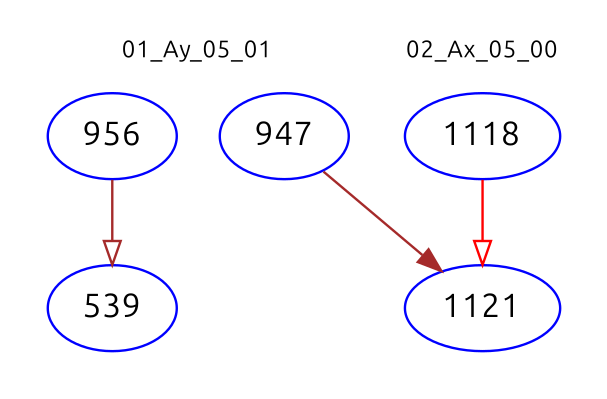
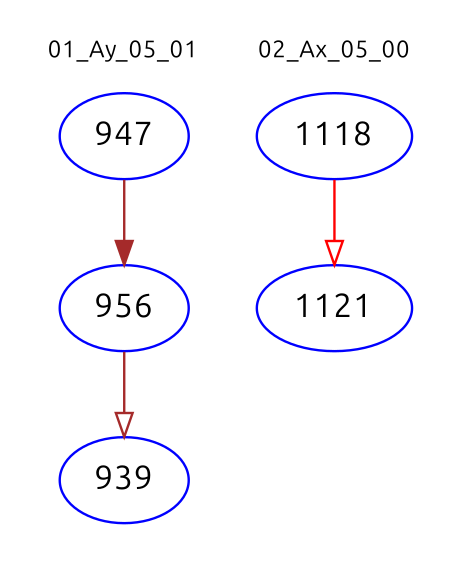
edge "947" -> "1121": now "947" -> "956"
node "539": label "539" -> "939"
